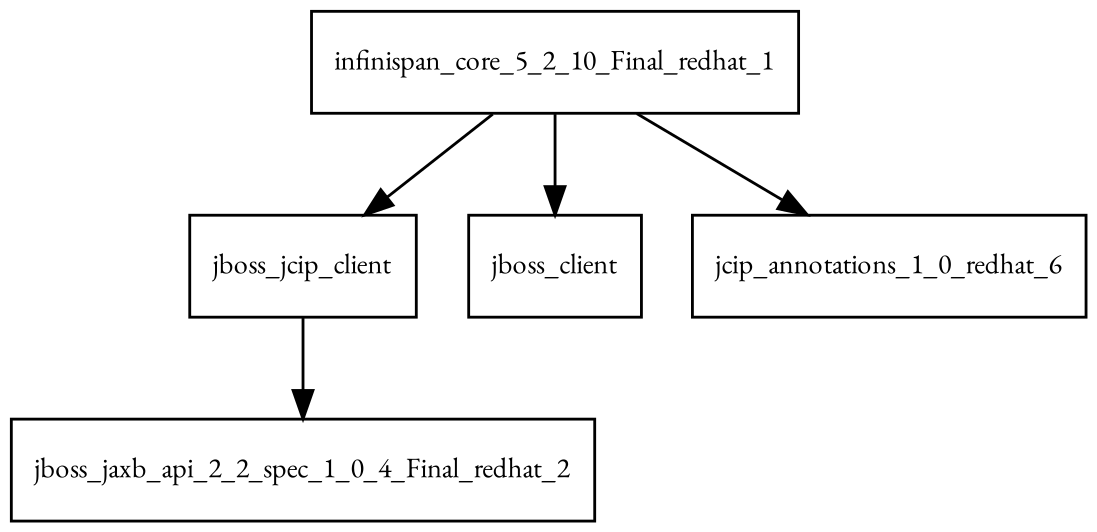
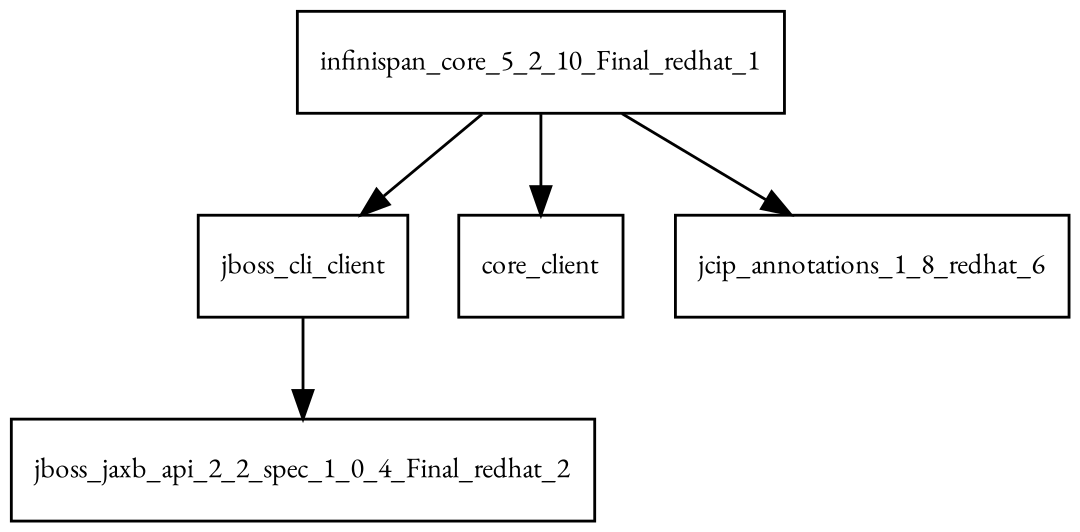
node "jboss_jcip_client": label "jboss_jcip_client" -> "jboss_cli_client"
node "jboss_client": label "jboss_client" -> "core_client"
node "jcip_annotations_1_0_redhat_6": label "jcip_annotations_1_0_redhat_6" -> "jcip_annotations_1_8_redhat_6"
